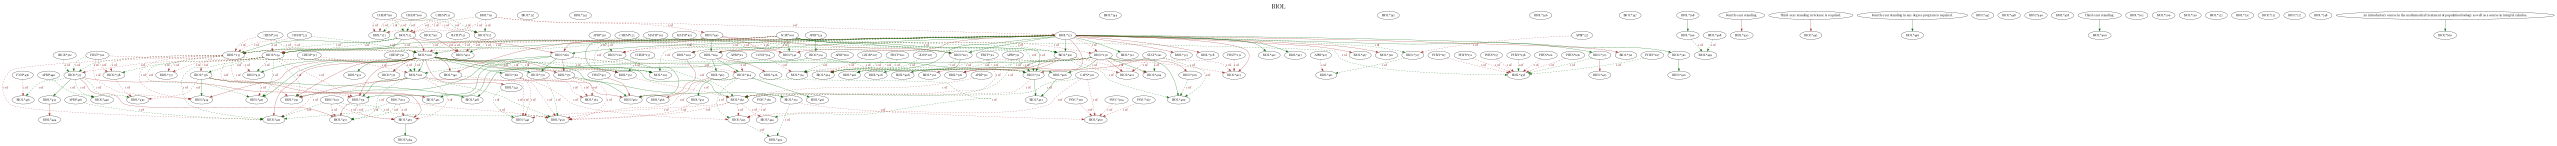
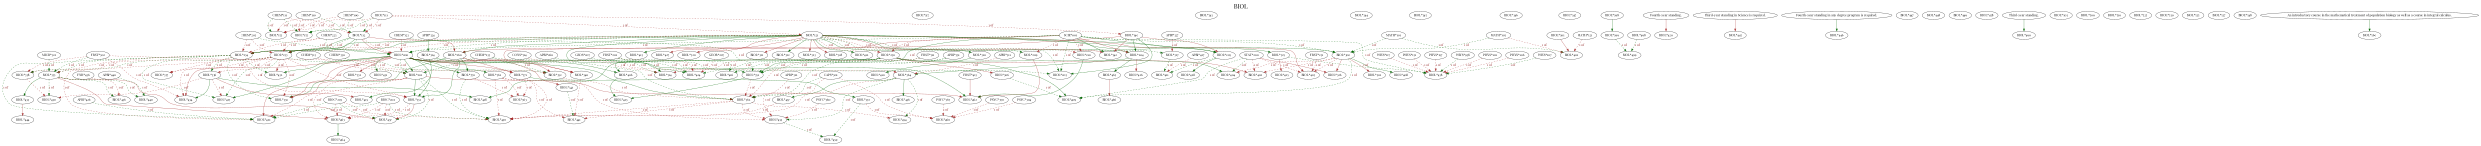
node "APBI*210": removed
edge "BIOL*121" -> "BIOL*351": removed
edge "BIOL*200" -> "BIOL*331": color brown -> darkgreen
edge "BIOL*205" -> "BIOL*416": now "BIOL*205" -> "BIOL*411"
